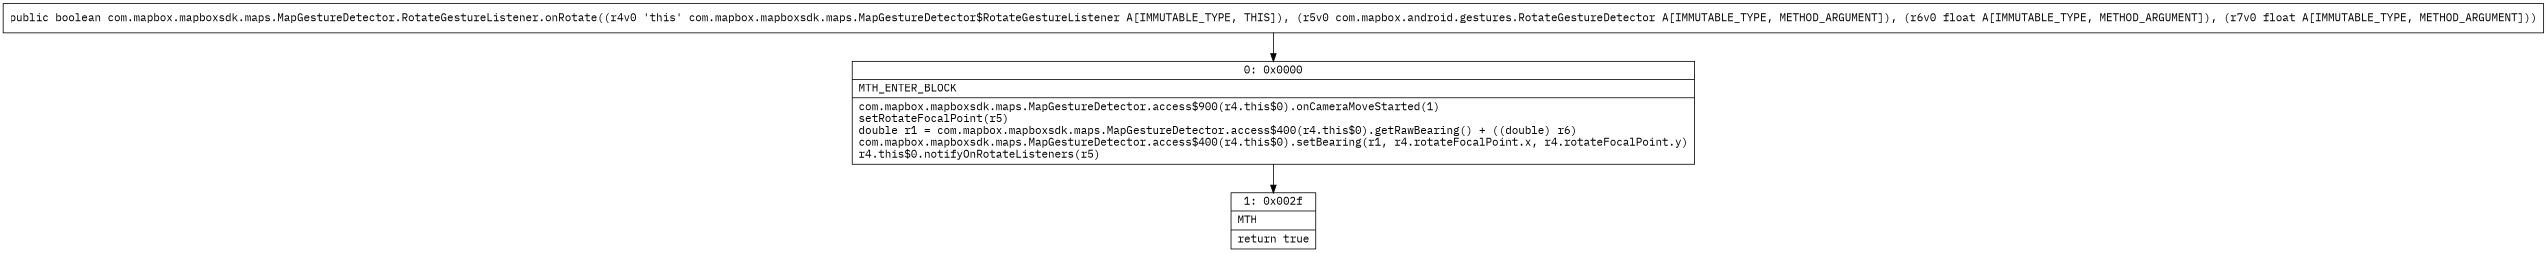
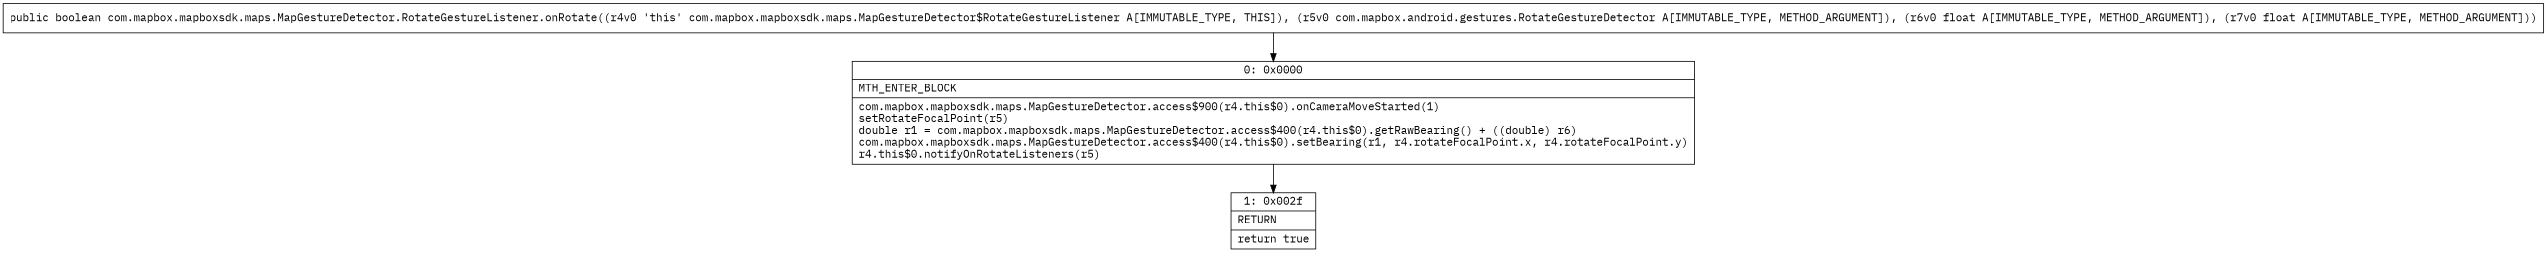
node "1: 0x002f": text "MTH" -> "RETURN"
